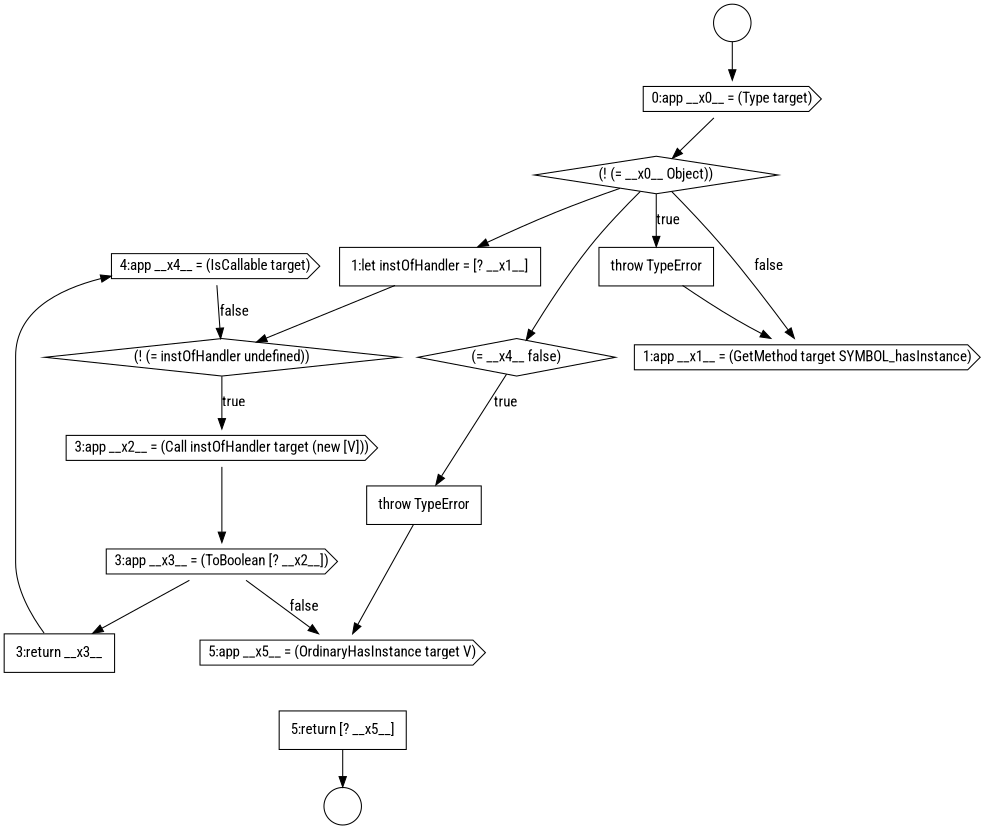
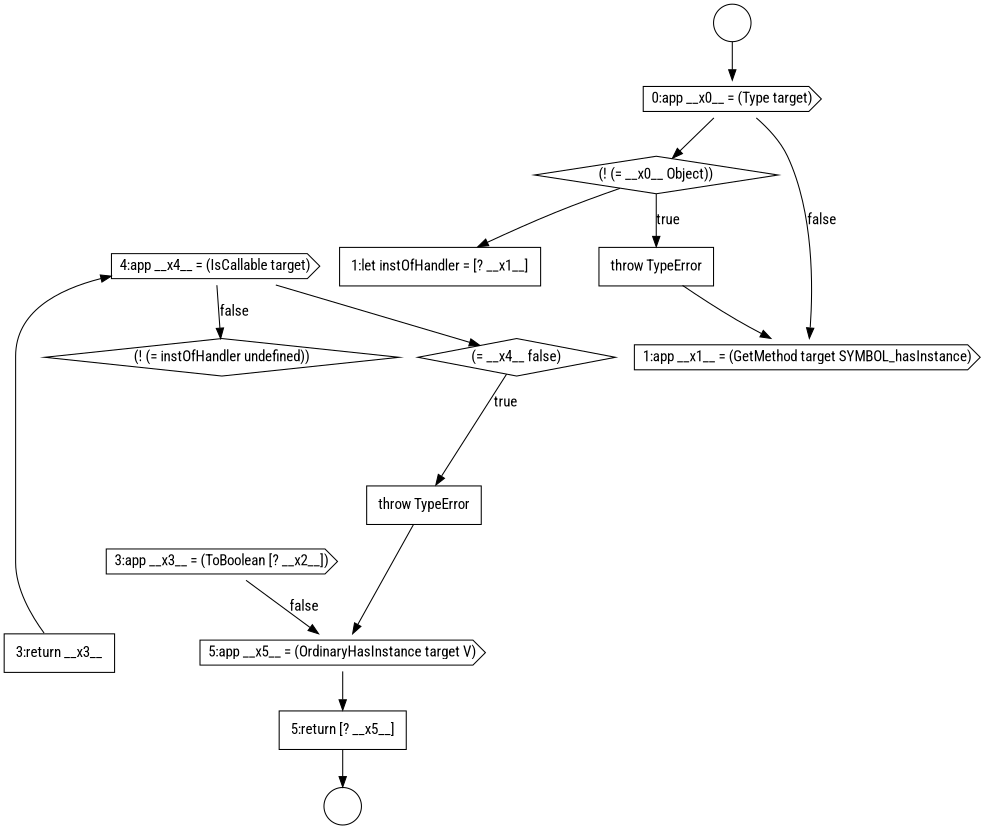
edge "(! (= __x0__ Object))" -> "(= __x4__ false)": now "4:app __x4__ = (IsCallable target)" -> "(= __x4__ false)"
edge "(! (= __x0__ Object))" -> "1:app __x1__ = (GetMethod target SYMBOL_hasInstance)": now "0:app __x0__ = (Type target)" -> "1:app __x1__ = (GetMethod target SYMBOL_hasInstance)"
edge "1:let instOfHandler = [? __x1__]" -> "(! (= instOfHandler undefined))": removed
node "3:app __x2__ = (Call instOfHandler target (new [V]))": removed
edge "3:app __x3__ = (ToBoolean [? __x2__])" -> "3:return __x3__": removed
edge "5:app __x5__ = (OrdinaryHasInstance target V)" -> "5:return [? __x5__]": added
